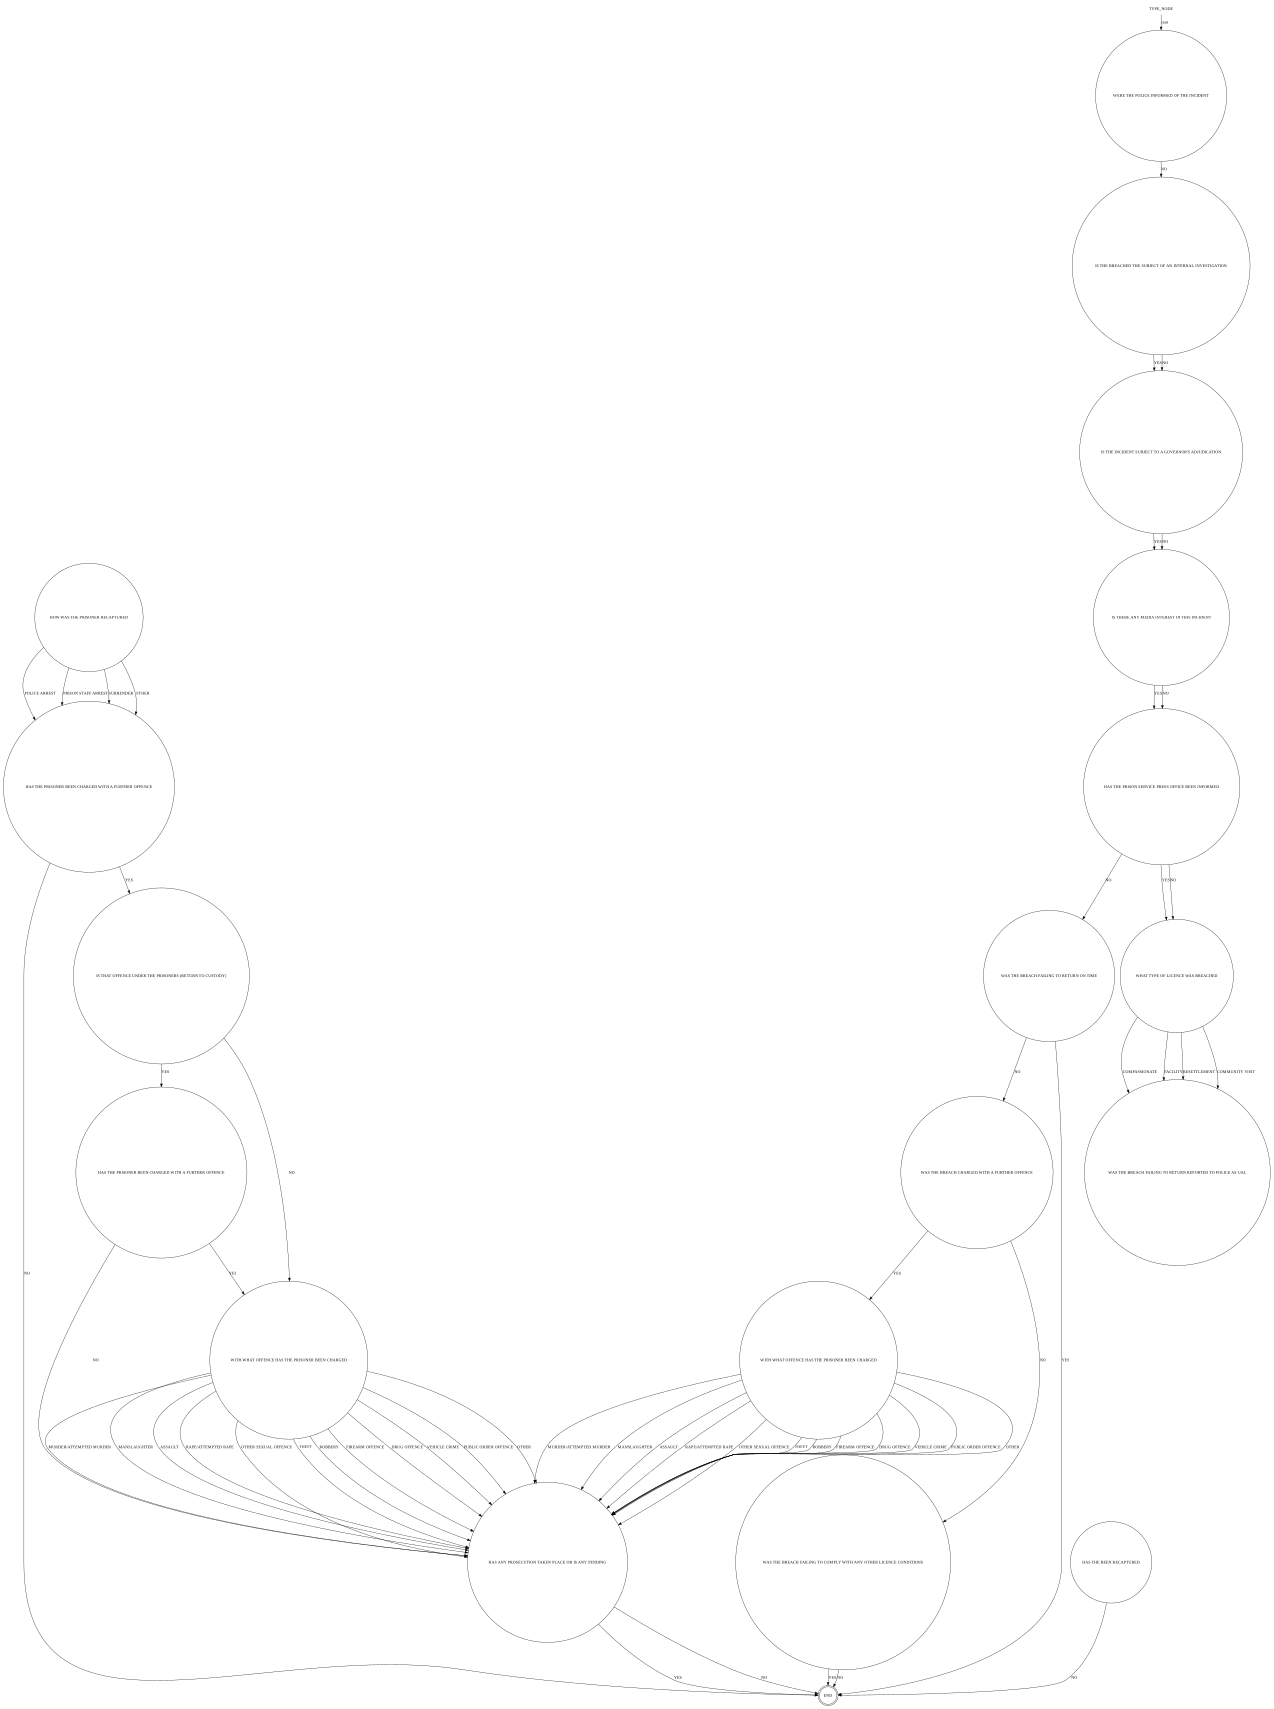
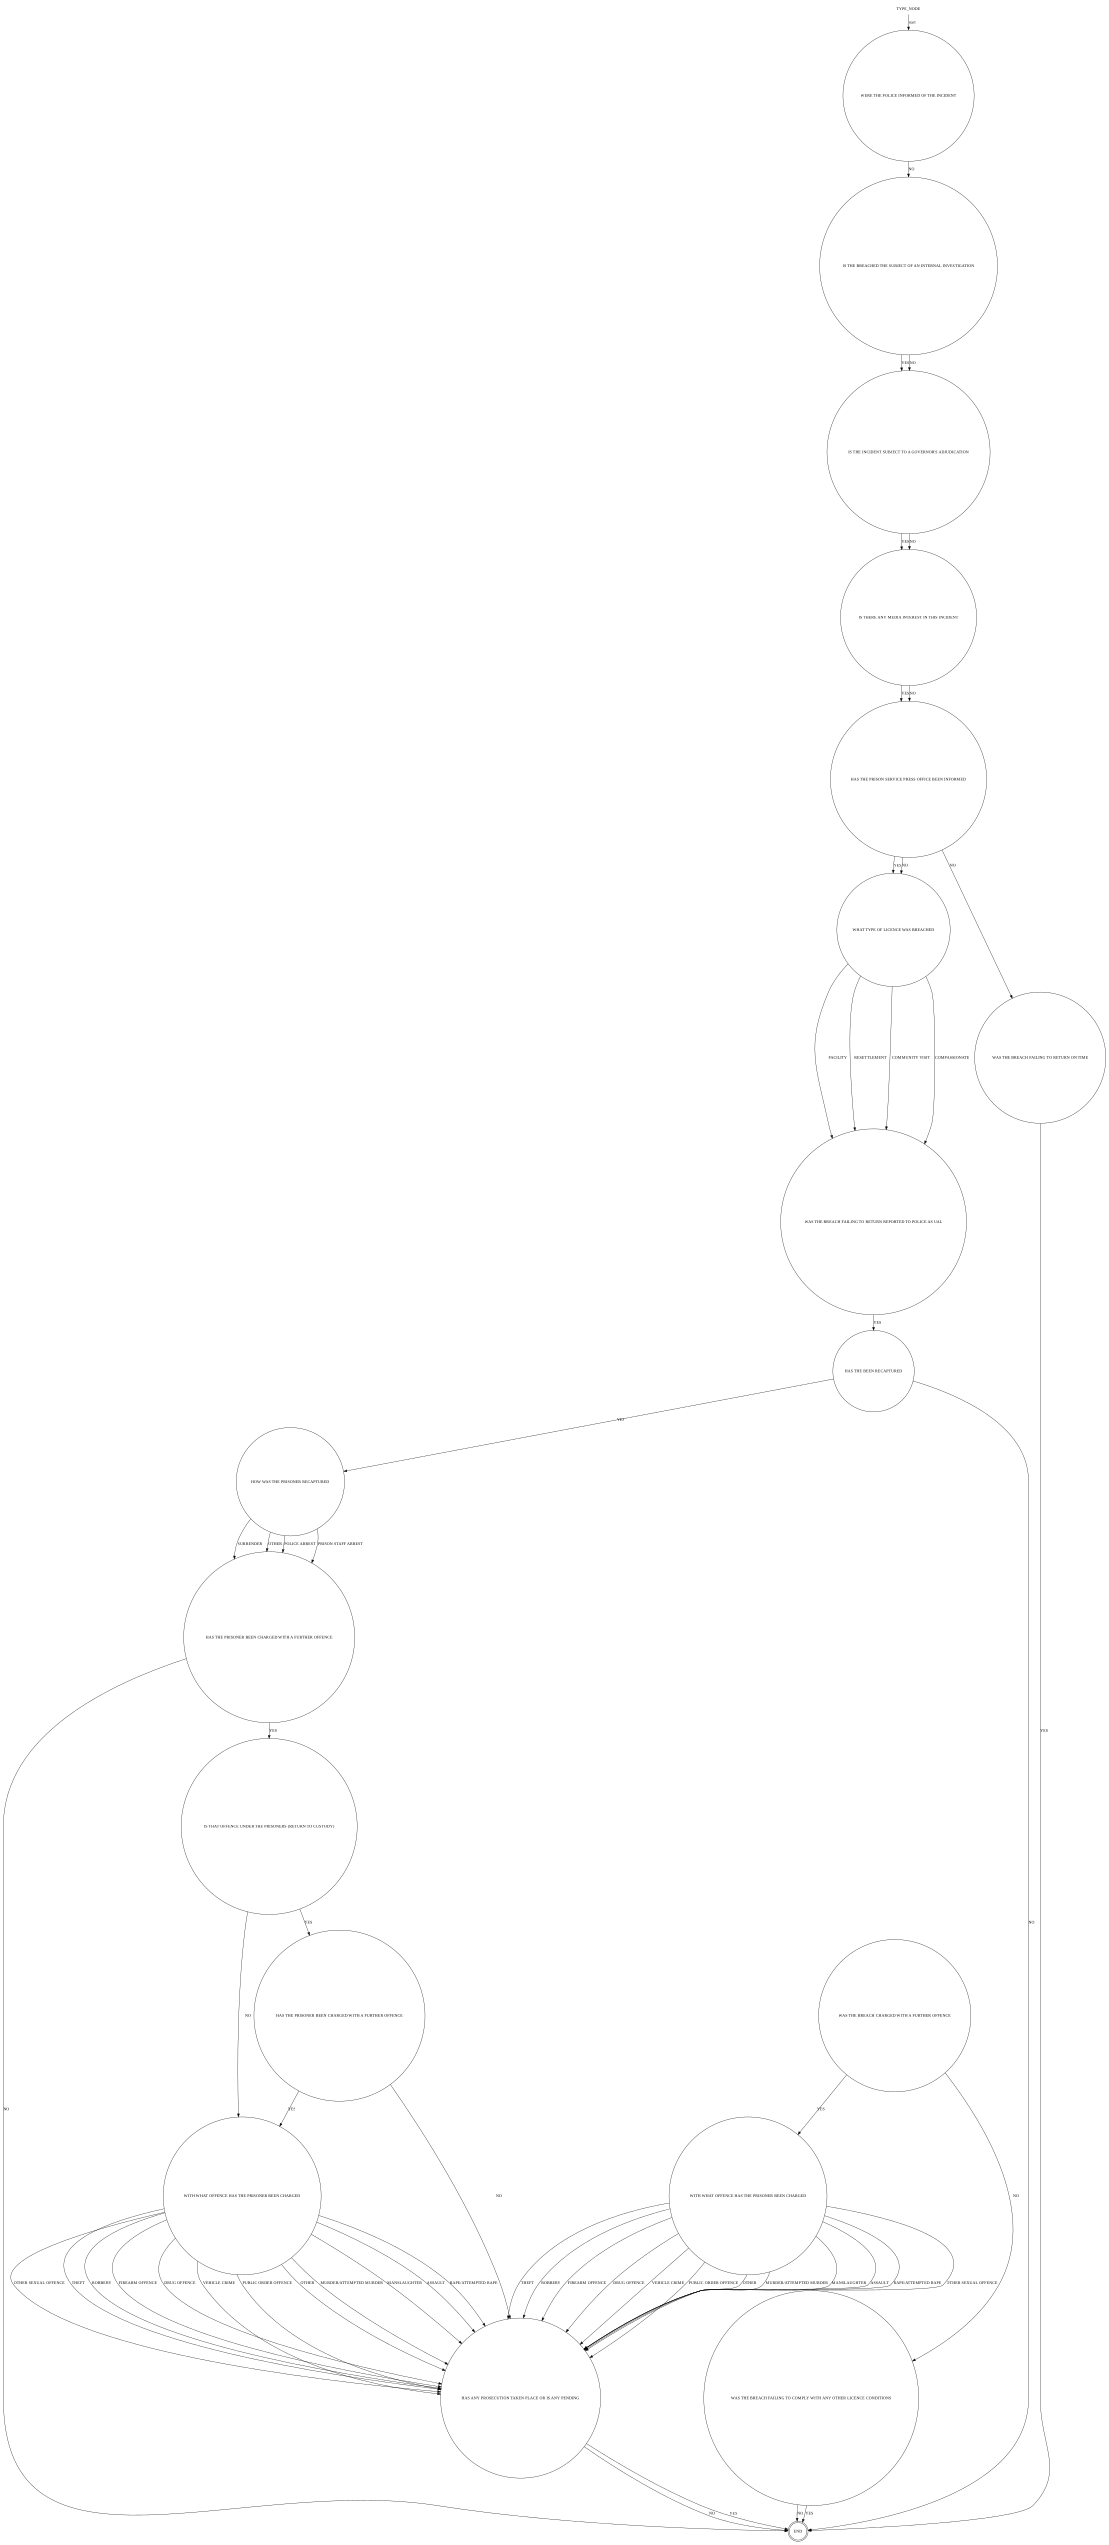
edge "WAS THE BREACH FAILING TO RETURN ON TIME" -> "WAS THE BREACH CHARGED WITH A FURTHER OFFENCE": removed, label "NO"
edge "WAS THE BREACH FAILING TO RETURN REPORTED TO POLICE AS UAL" -> "HAS THE BEEN RECAPTURED": added, label "YES"
edge "HAS THE BEEN RECAPTURED" -> "HOW WAS THE PRISONER RECAPTURED": added, label "YES"
